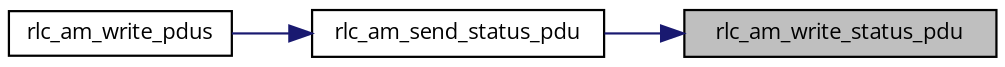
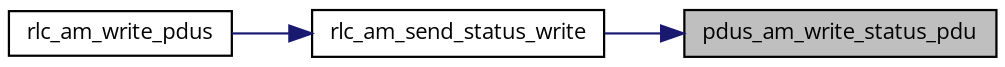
node "rlc_am_send_status_pdu": label "rlc_am_send_status_pdu" -> "rlc_am_send_status_write"
node "rlc_am_write_status_pdu": label "rlc_am_write_status_pdu" -> "pdus_am_write_status_pdu"
